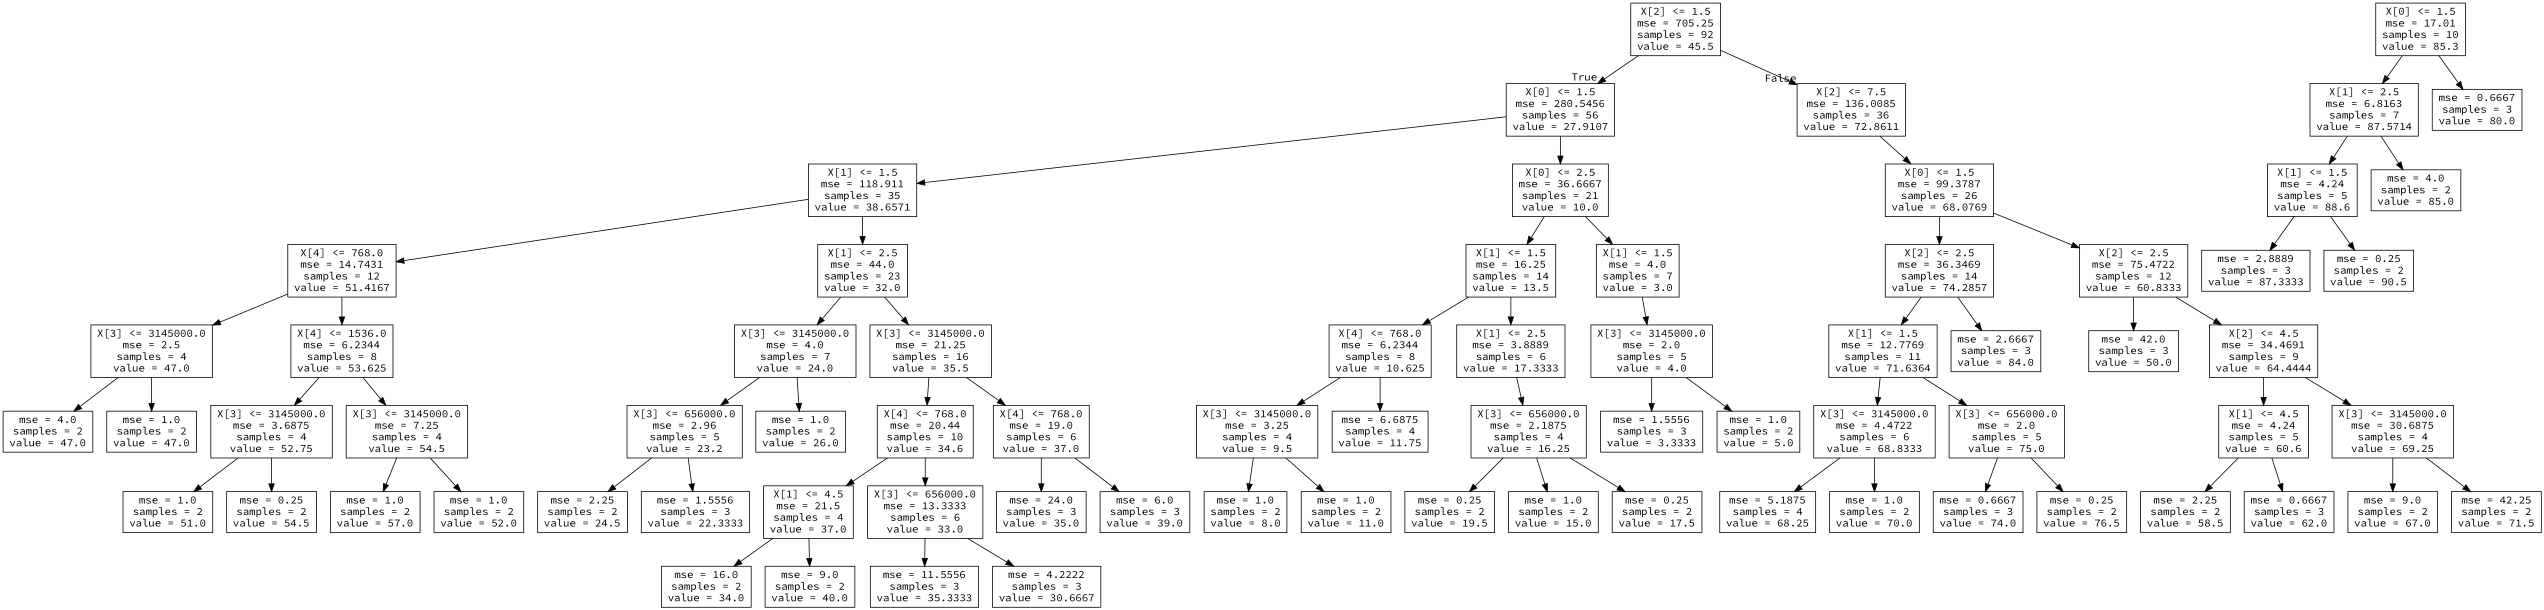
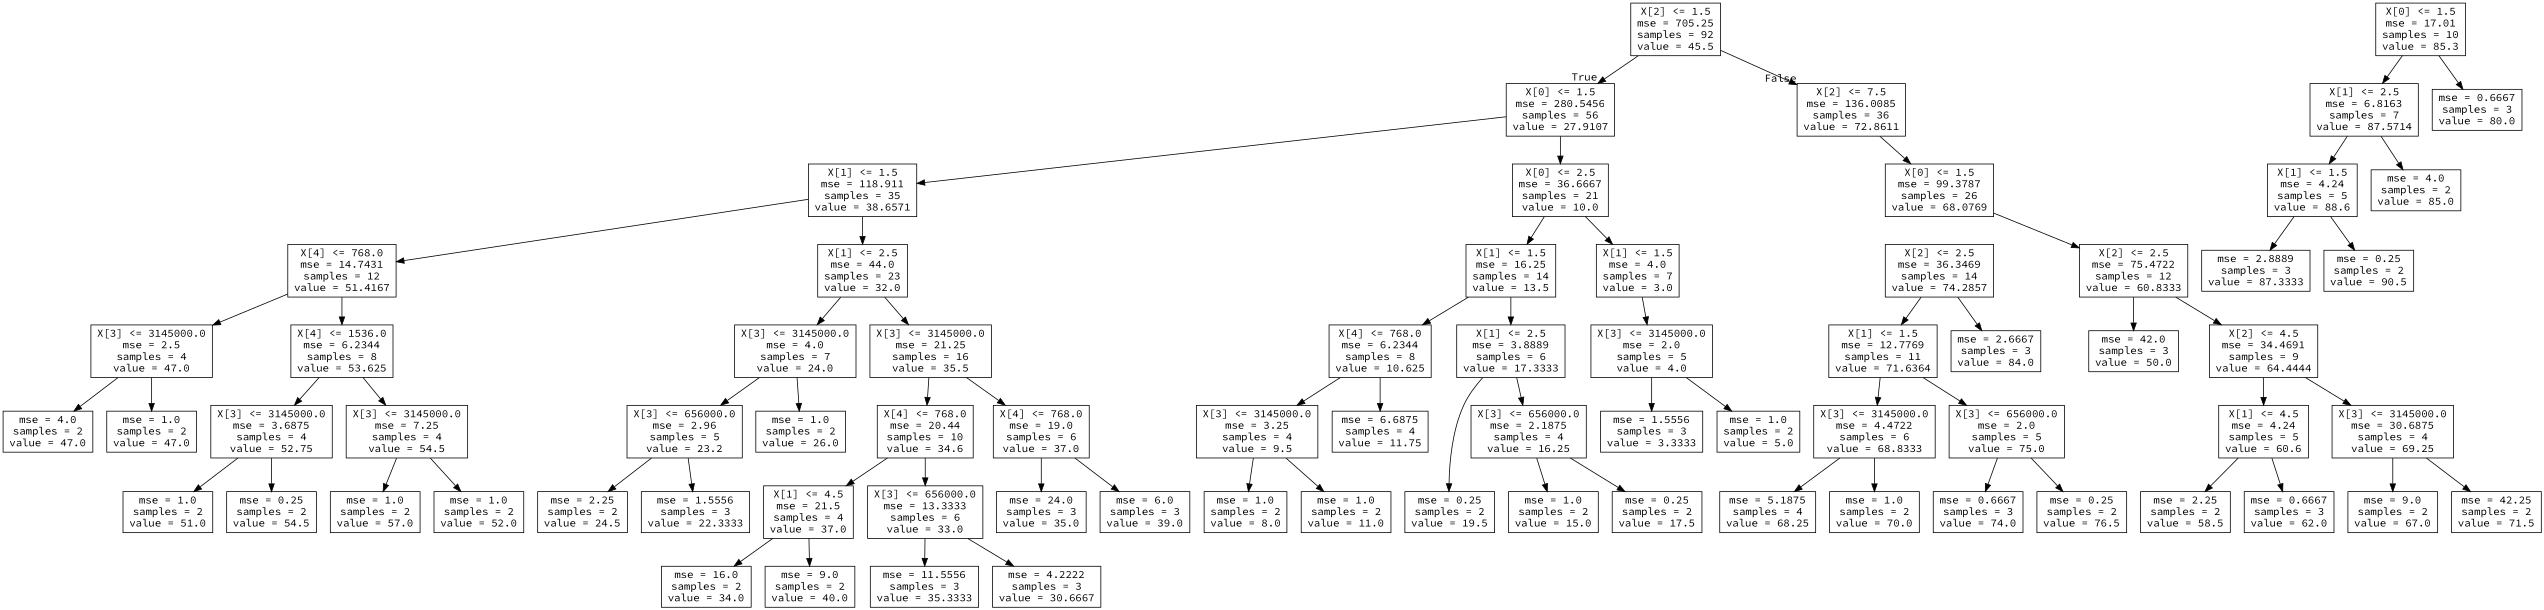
edge "X[0] <= 1.5 mse = 99.3787 samples = 26 value = 68.0769" -> "X[2] <= 2.5 mse = 36.3469 samples = 14 value = 74.2857": removed
edge "X[3] <= 656000.0 mse = 2.1875 samples = 4 value = 16.25" -> "mse = 0.25 samples = 2 value = 19.5": now "X[1] <= 2.5 mse = 3.8889 samples = 6 value = 17.3333" -> "mse = 0.25 samples = 2 value = 19.5"
